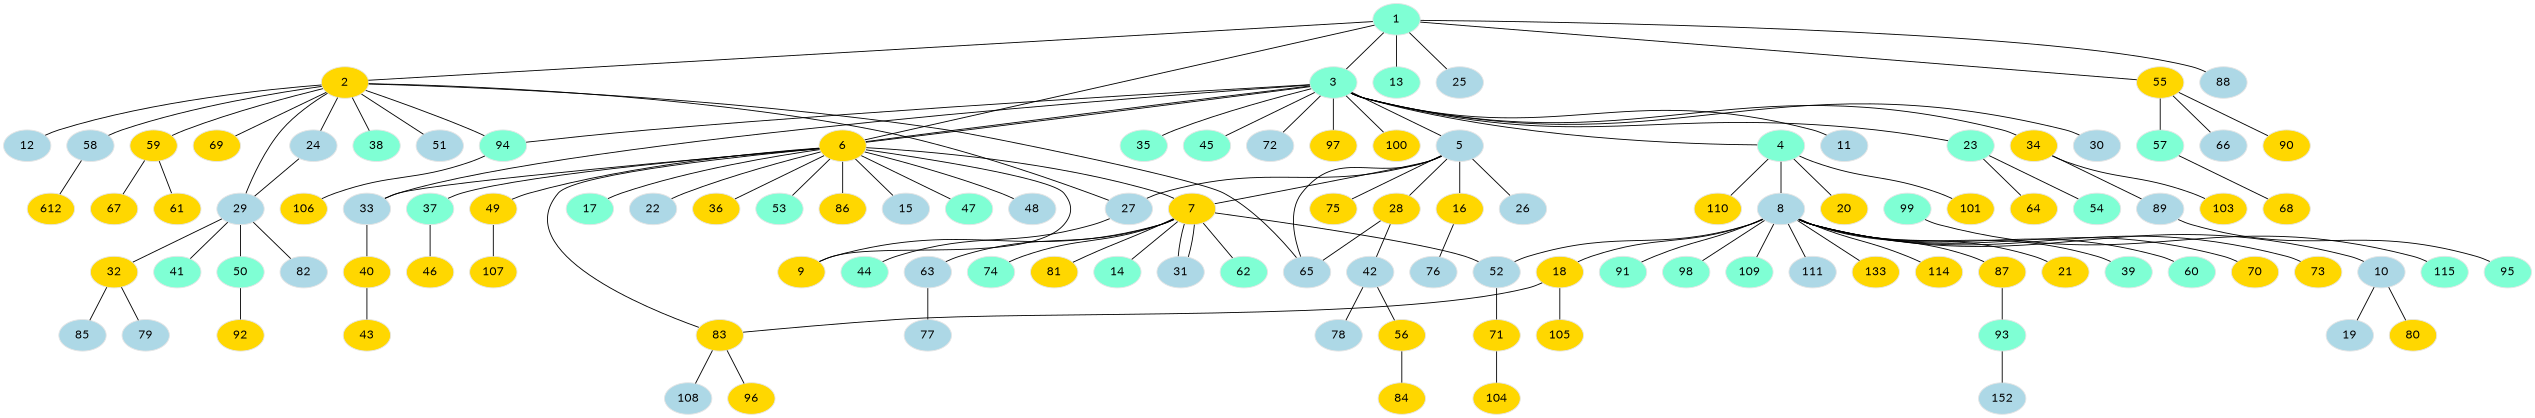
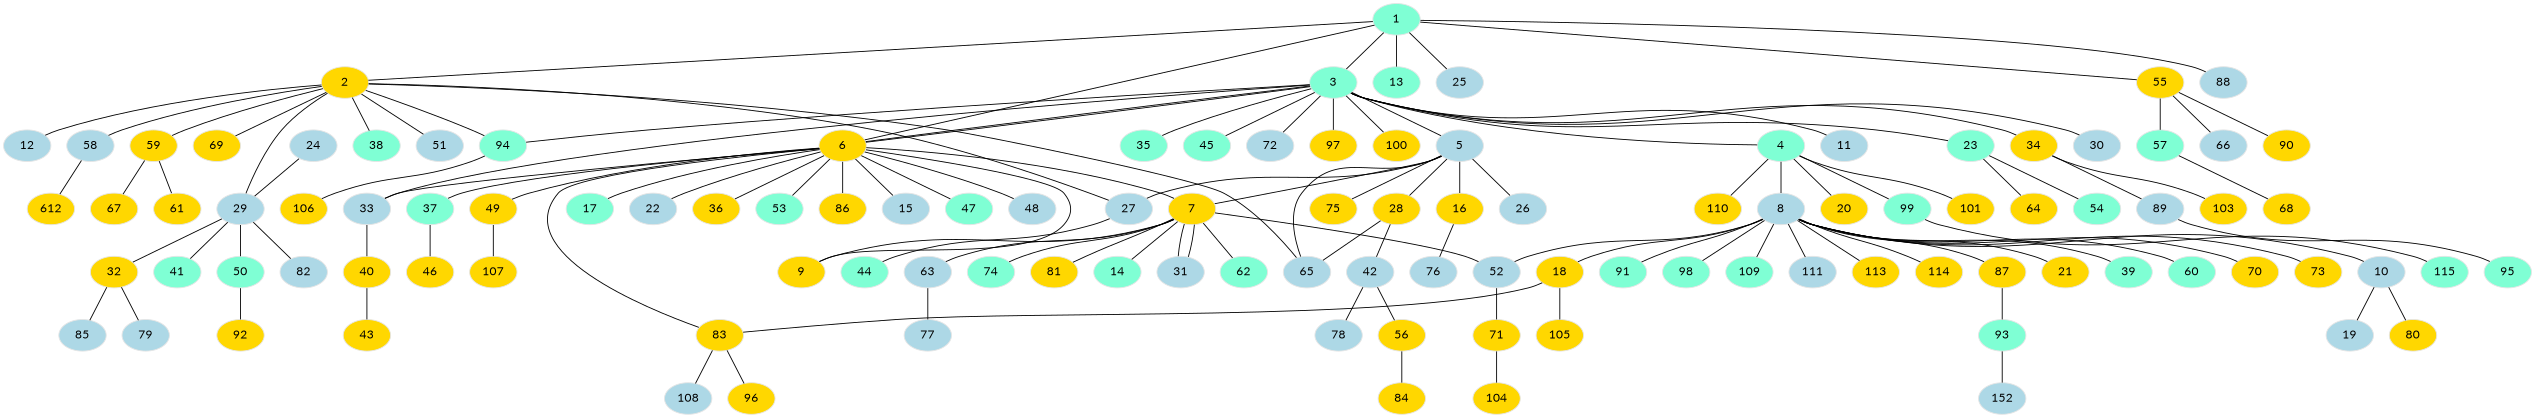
edge "2" -- "24": removed
edge "4" -- "99": added
node "133": label "133" -> "113"
